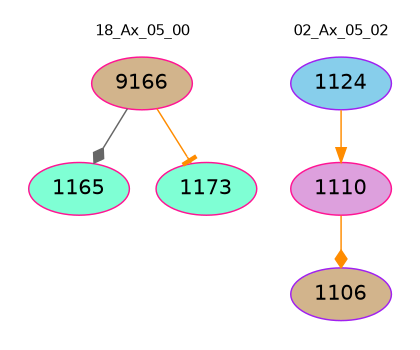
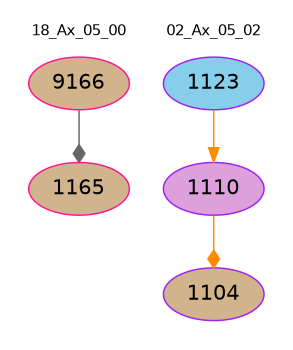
node "1124": label "1124" -> "1123"
node "1165": fillcolor aquamarine -> tan
node "1173": removed
node "1110": color deeppink -> purple
node "1106": label "1106" -> "1104"
